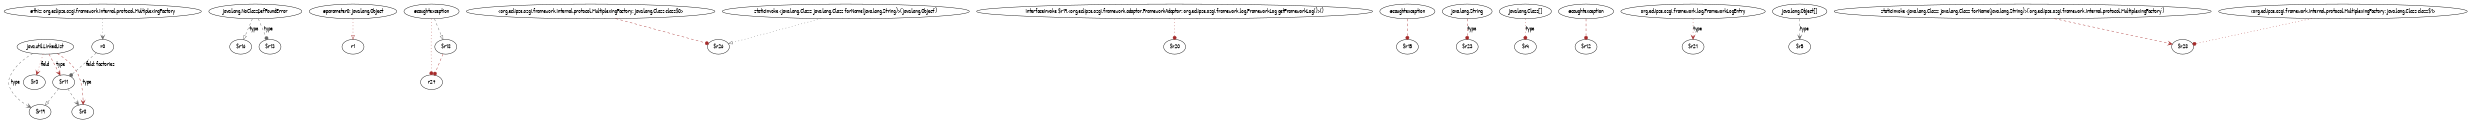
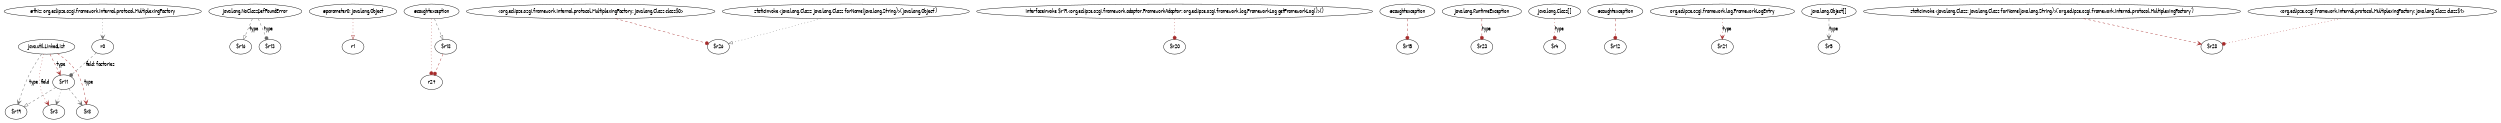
node "java.lang.String": label "java.lang.String" -> "java.lang.RuntimeException"
edge "$r11" -> "$r3": added
